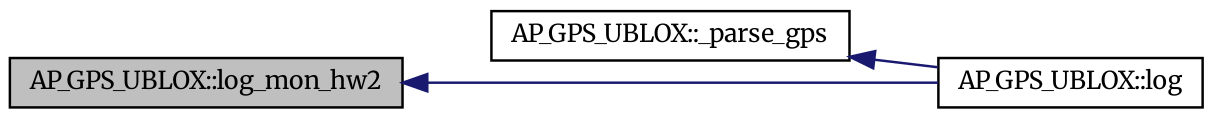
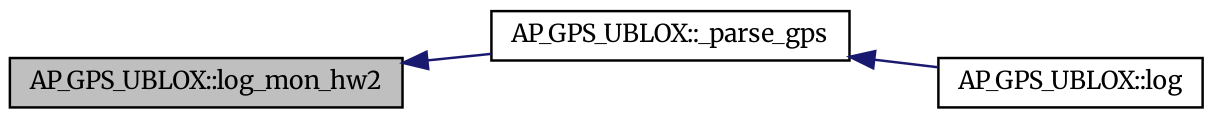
edge "AP_GPS_UBLOX::log" -> "AP_GPS_UBLOX::log_mon_hw2": now "AP_GPS_UBLOX::_parse_gps" -> "AP_GPS_UBLOX::log_mon_hw2"
